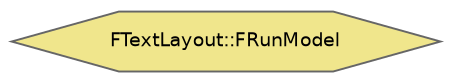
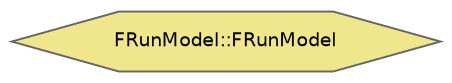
node "FTextLayout::FRunModel": label "FTextLayout::FRunModel" -> "FRunModel::FRunModel"
